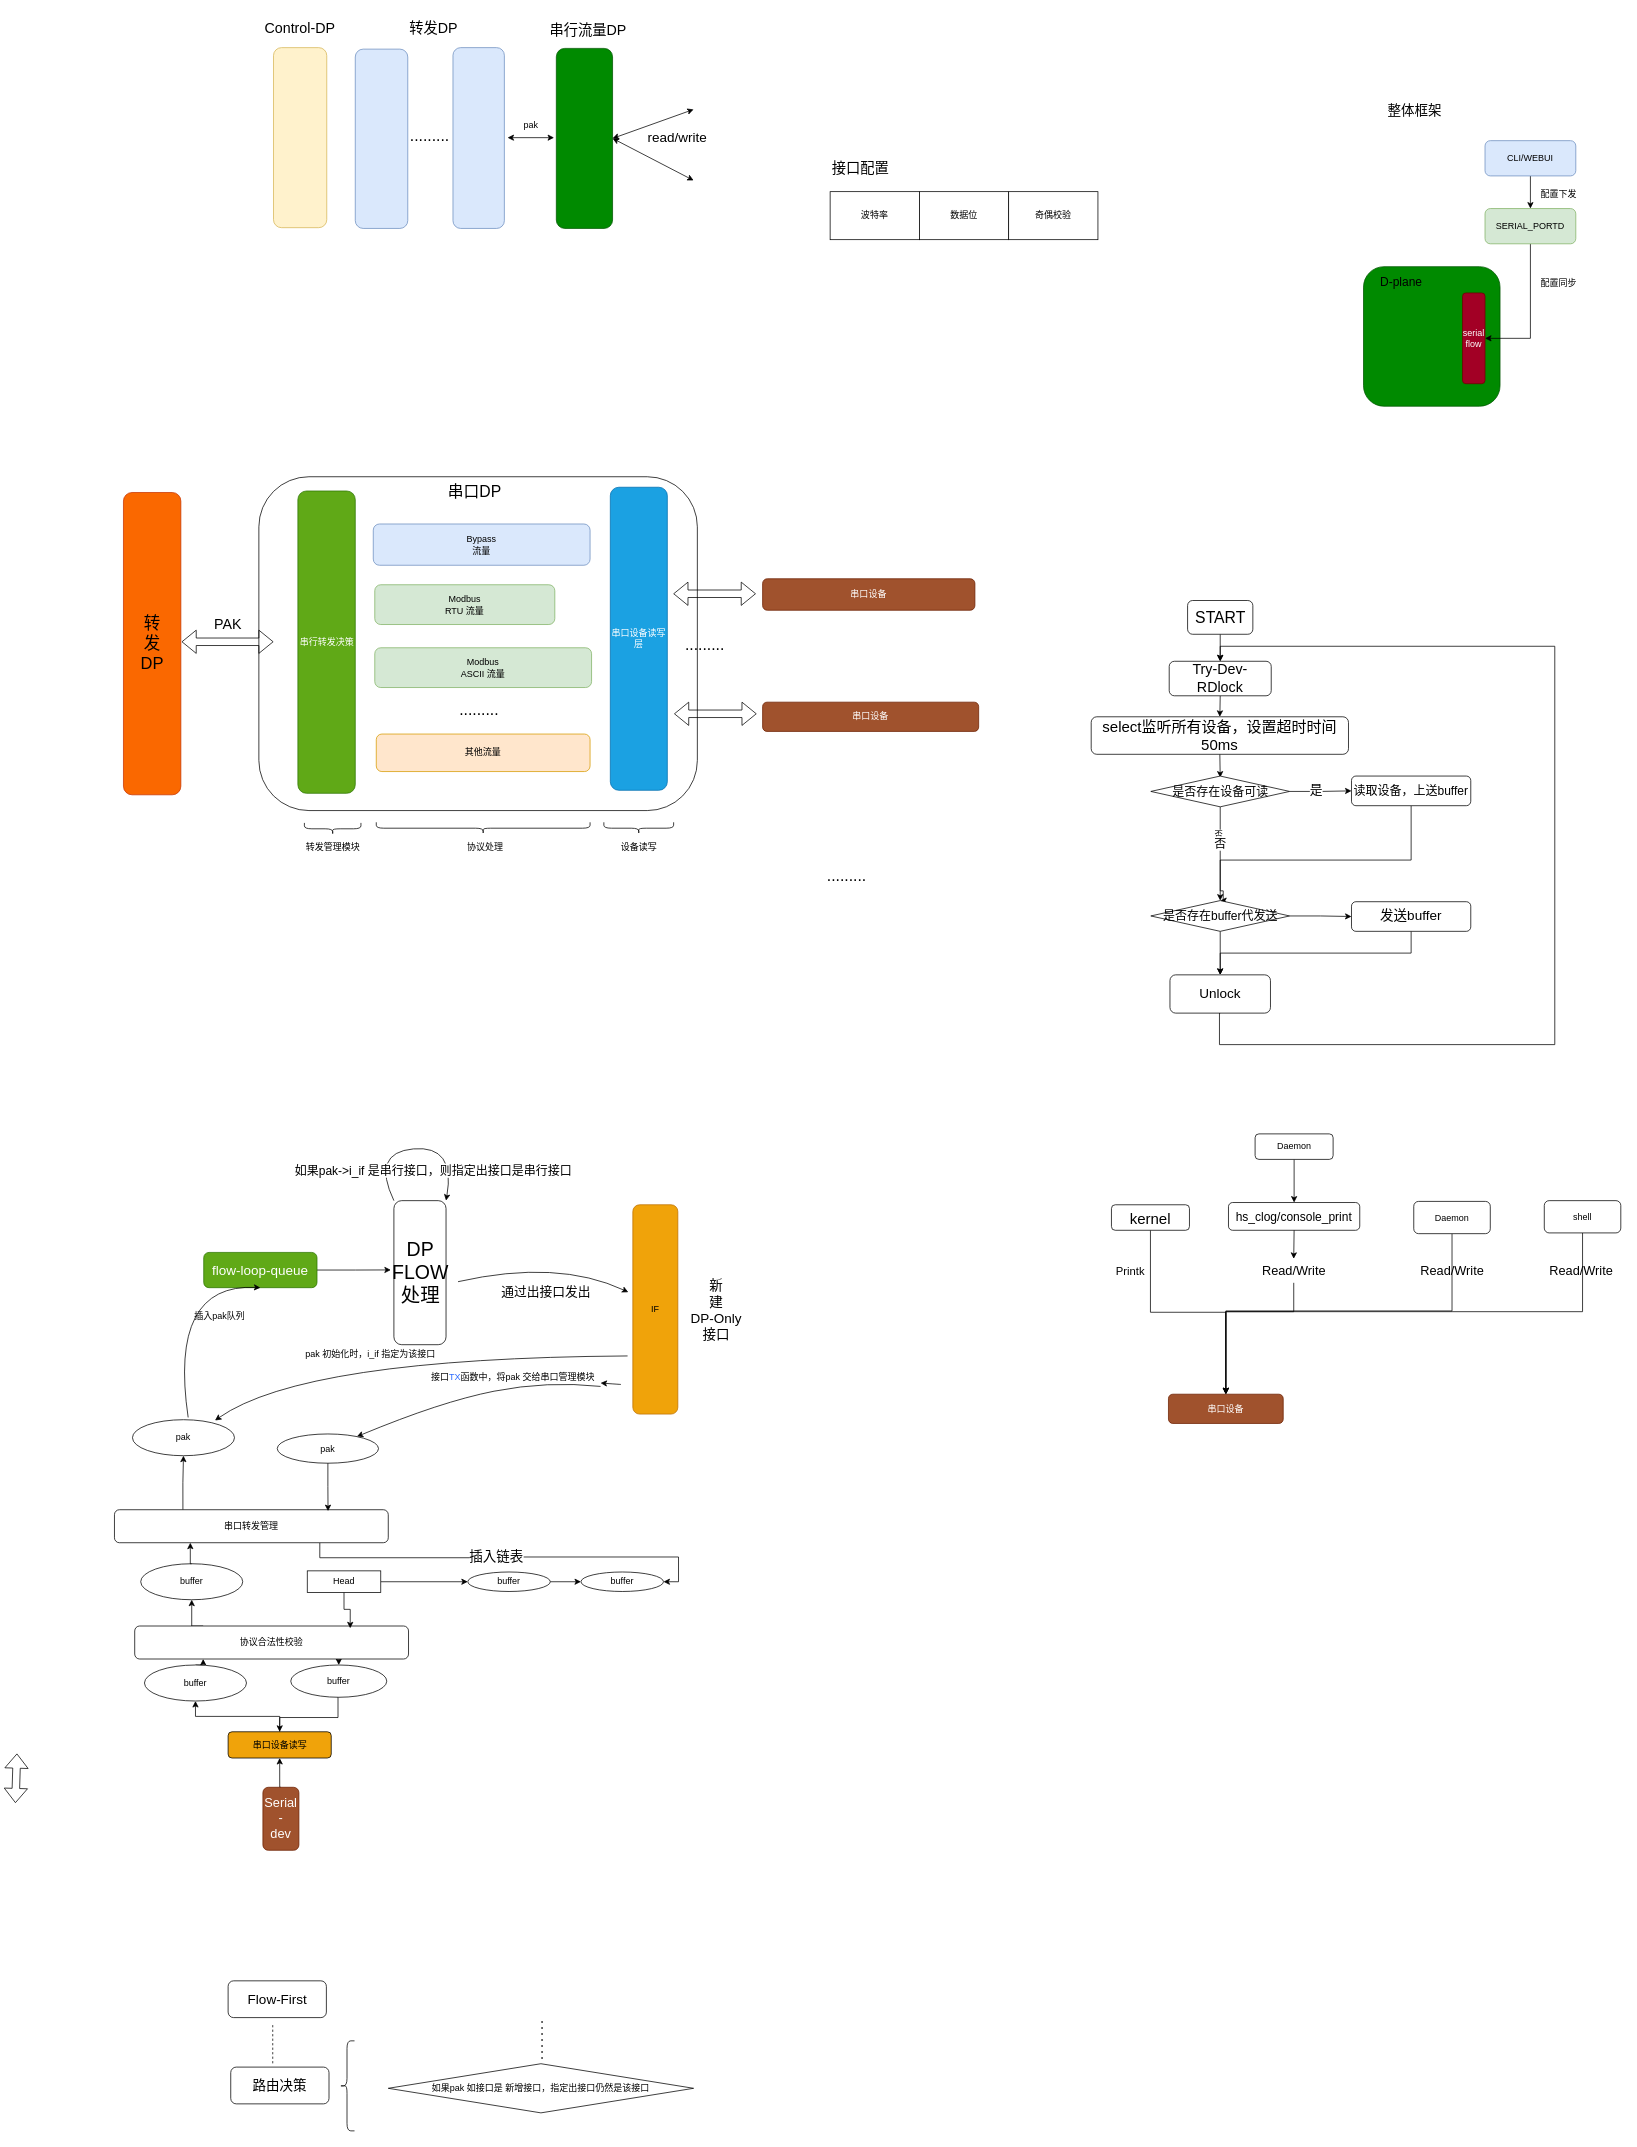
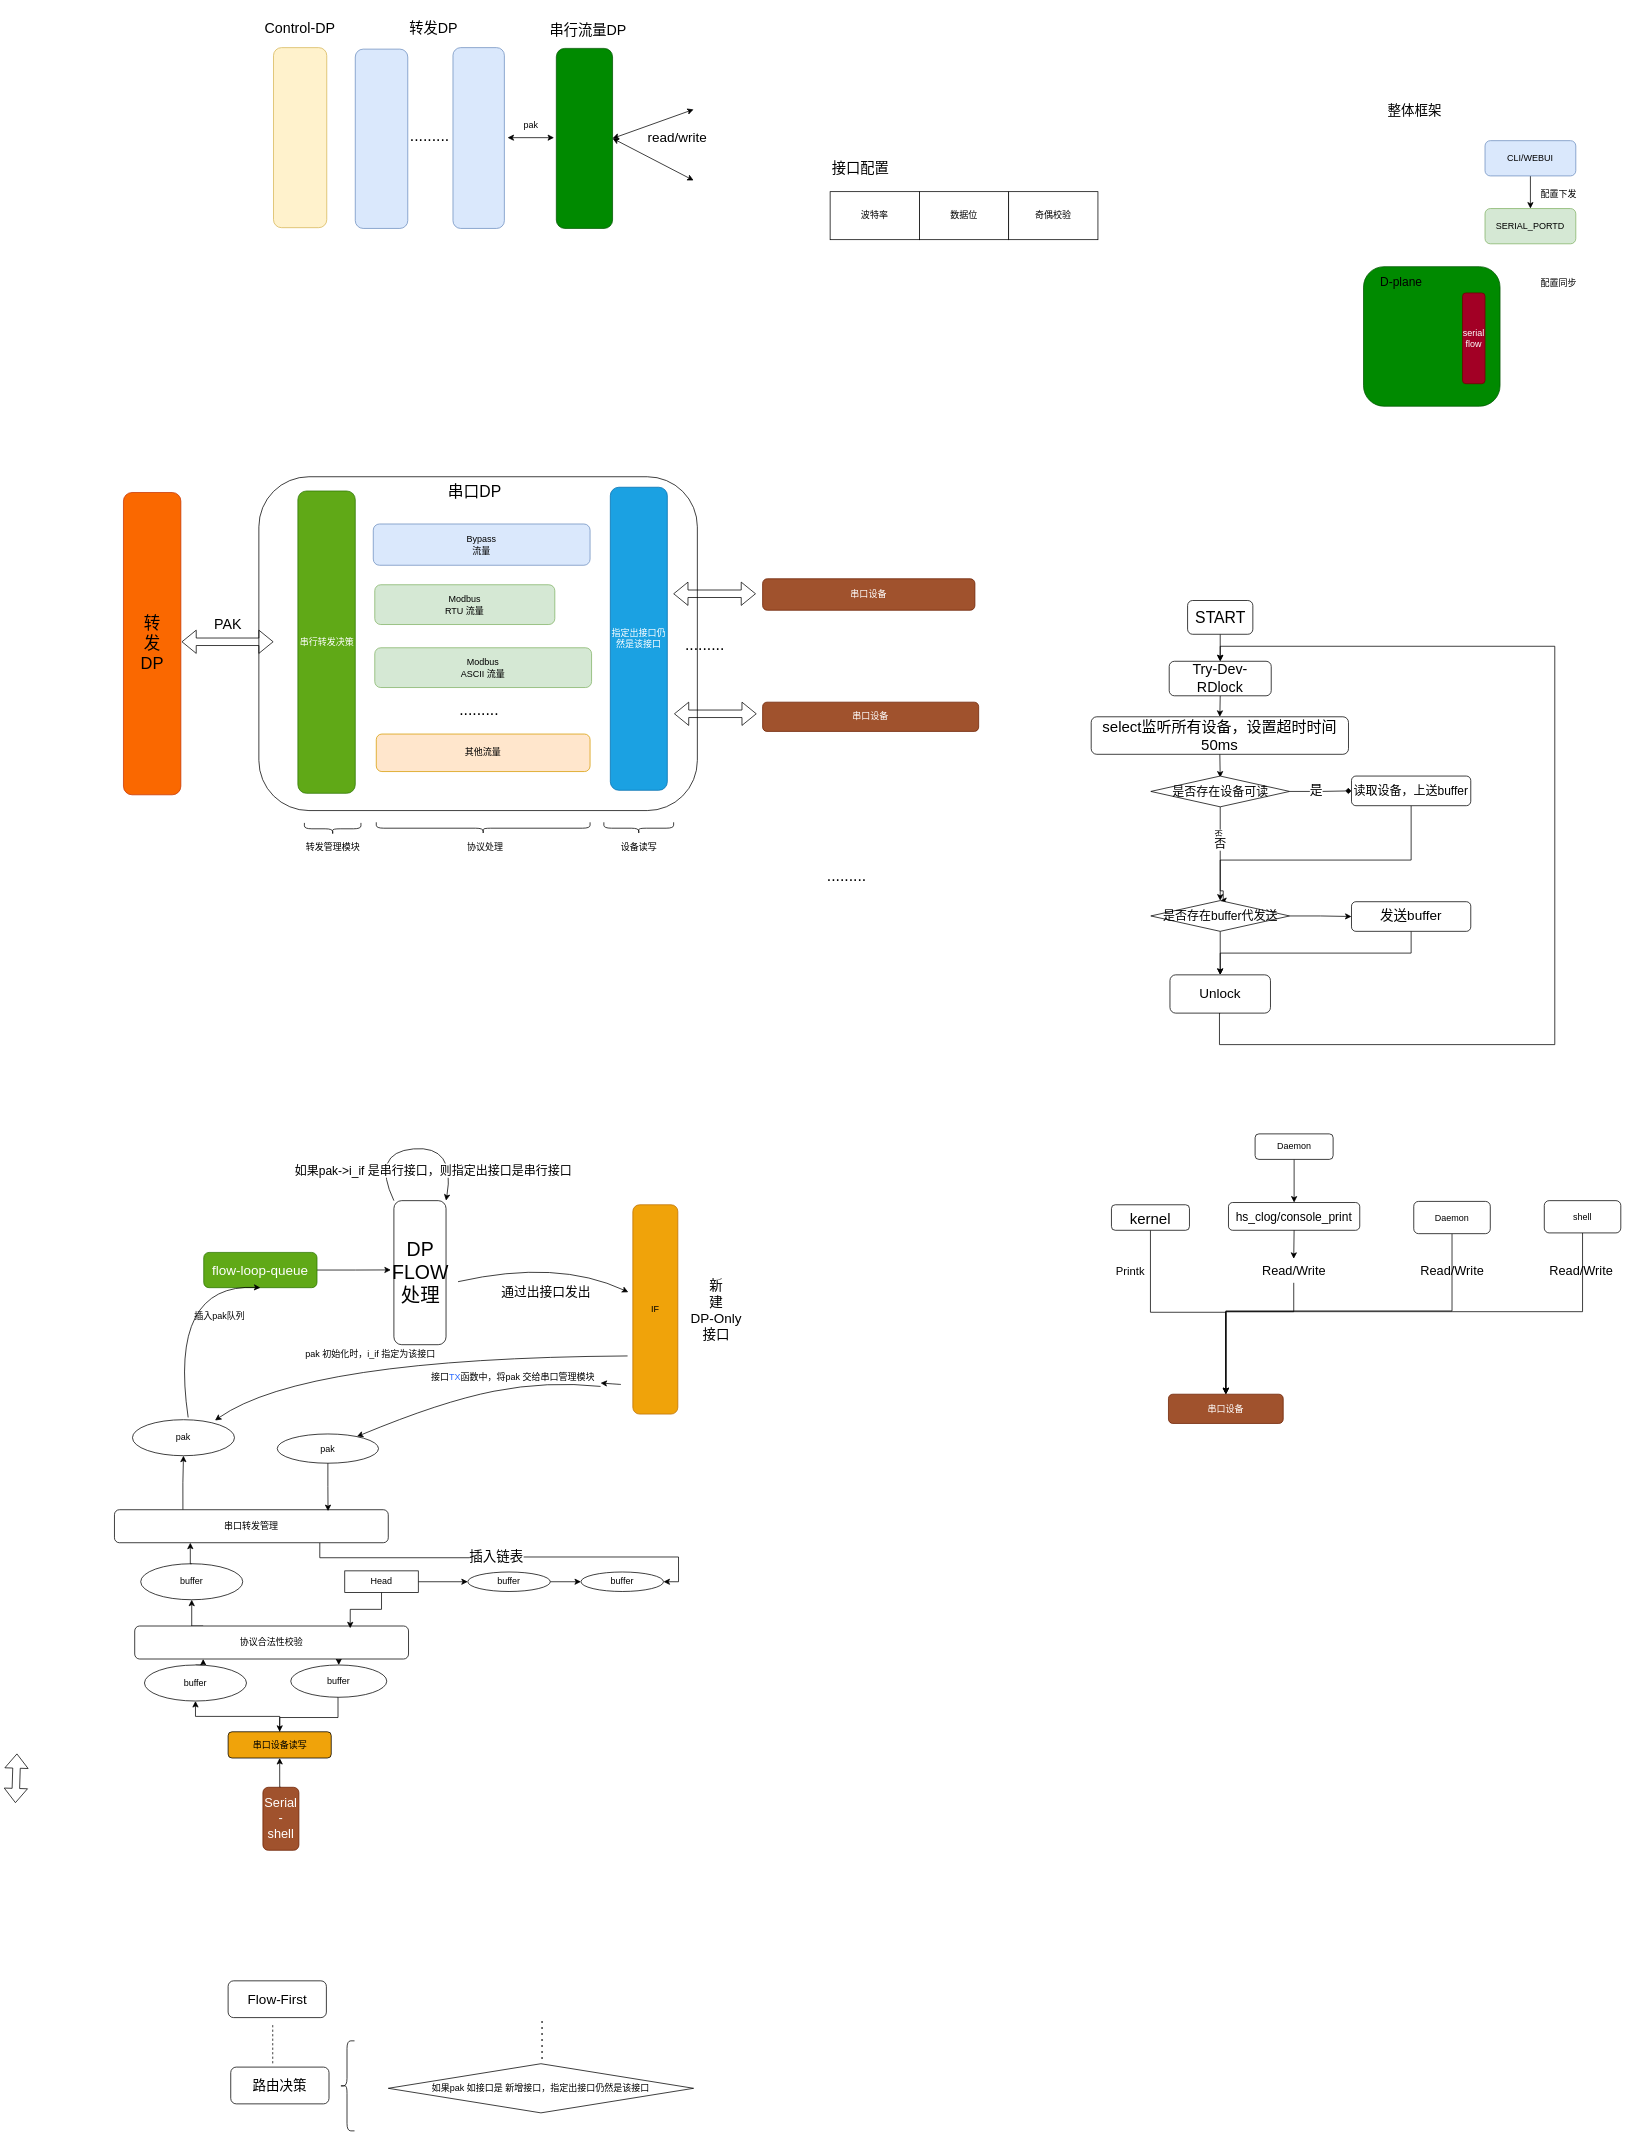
edge "SERIAL_PORTD" -> "serial flow": removed
node "串口设备读写层": label "串口设备读写层" -> "指定出接口仍然是该接口"
edge "是否存在设备可读" -> "读取设备，上送buffer": arrowhead classic -> diamond
node "Head": moved (344, 1581) -> (381, 1581)
node "Serial - dev": label "Serial - dev" -> "Serial - shell"
